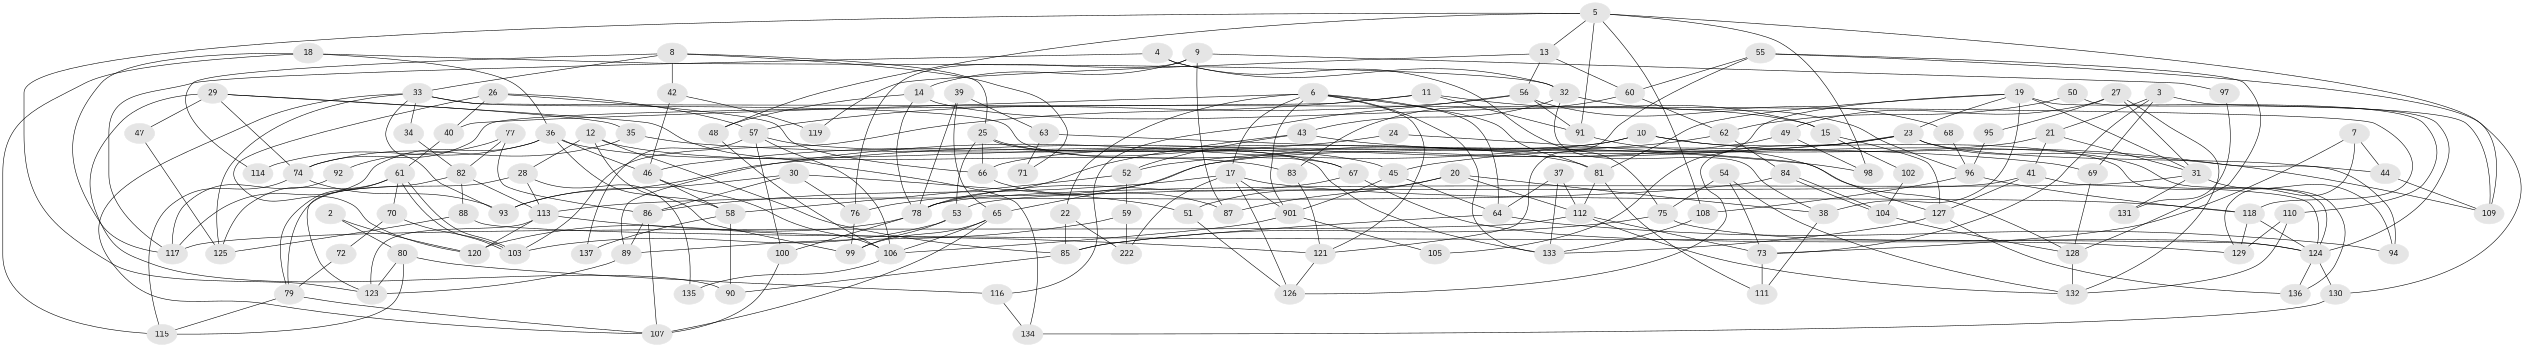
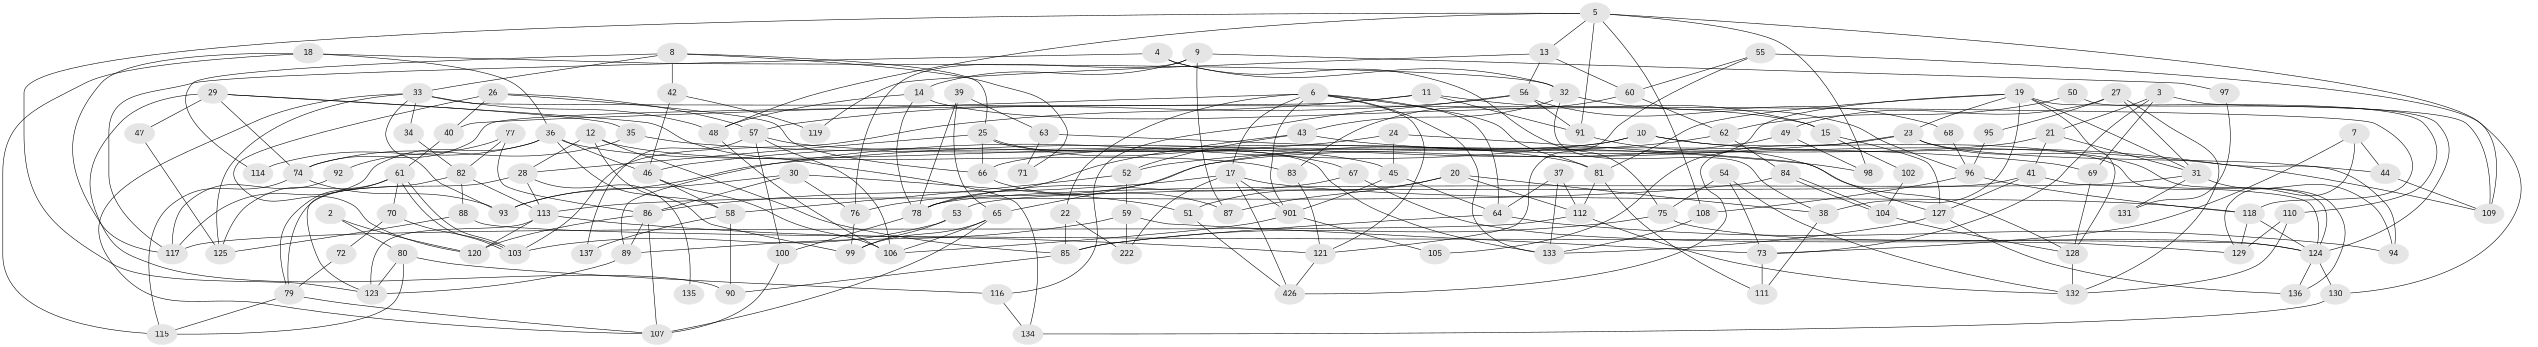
edge "55" -- "128": now "19" -- "128"
edge "33" -- "67": now "33" -- "48"
edge "23" -- "45": now "24" -- "45"
edge "25" -- "53": now "25" -- "28"
edge "78" -- "120": now "86" -- "120"
edge "112" -- "73": now "59" -- "73"
edge "106" -- "135": removed
node "126": label "126" -> "426"
